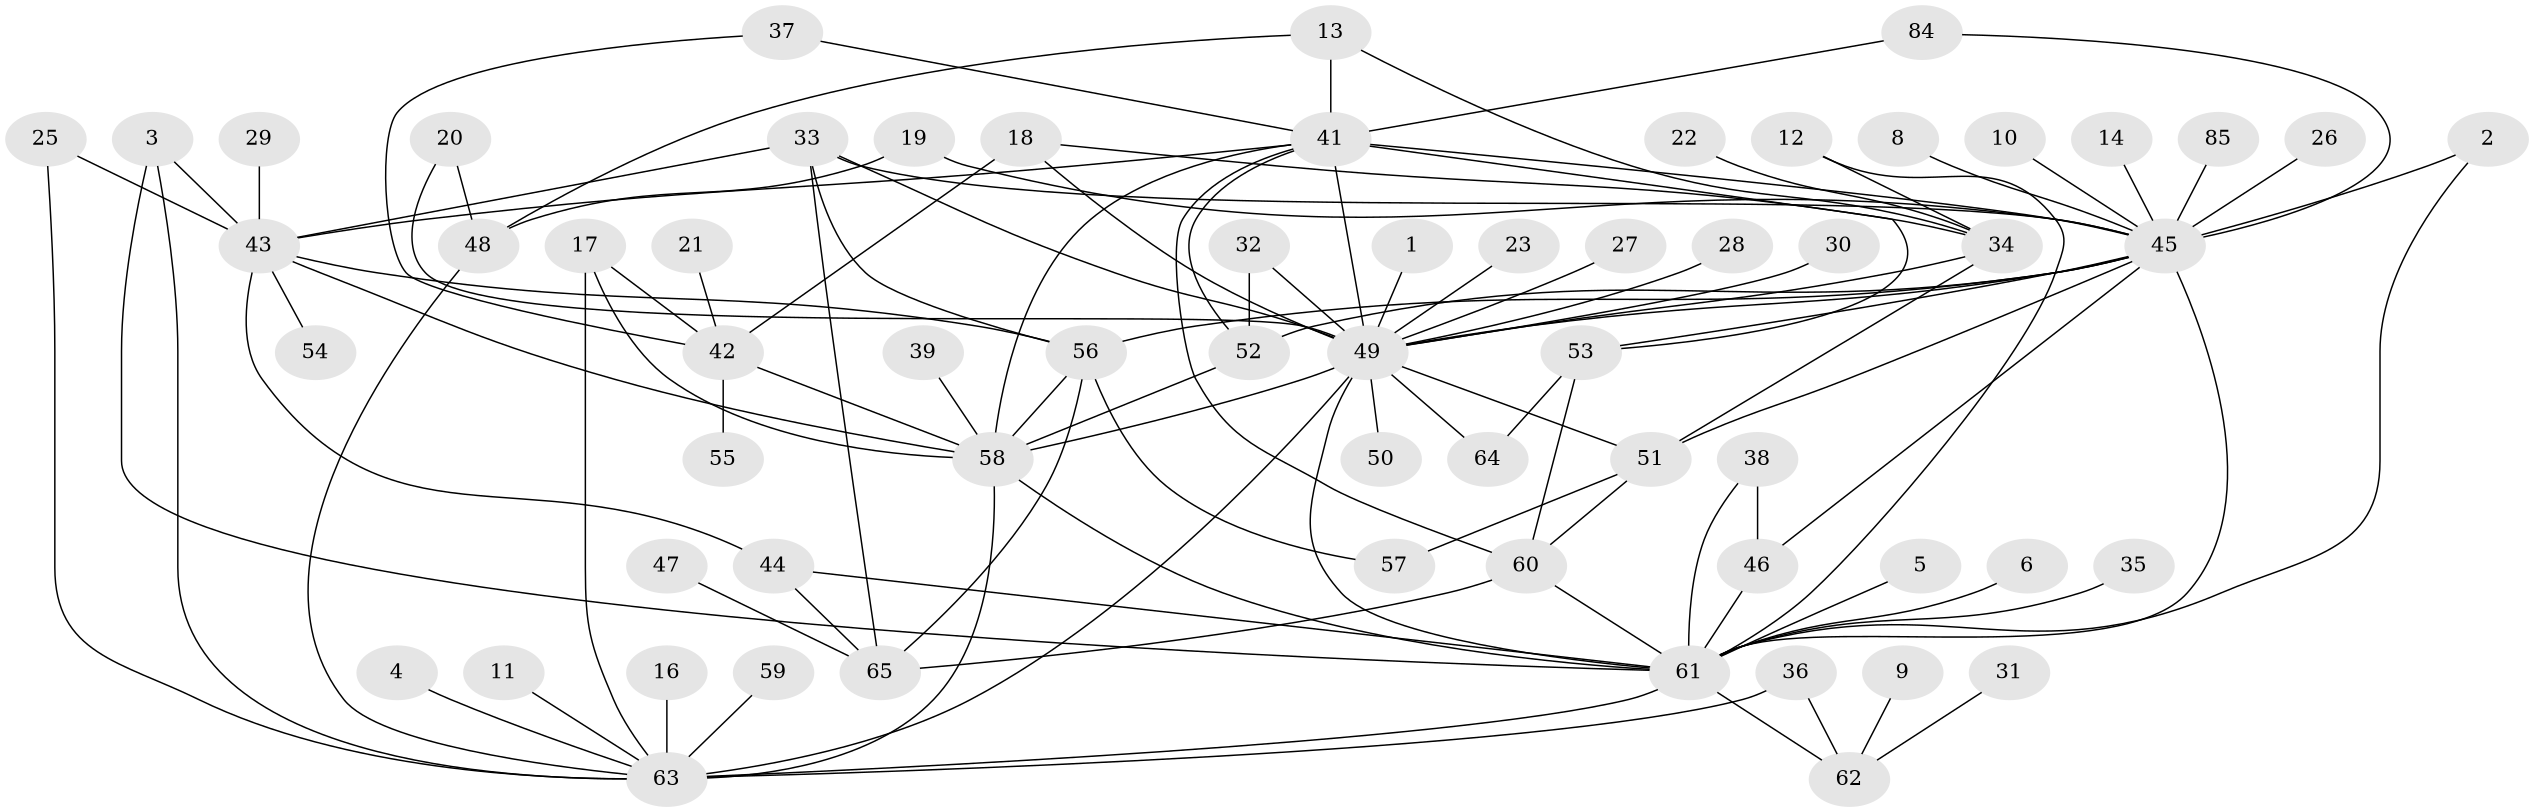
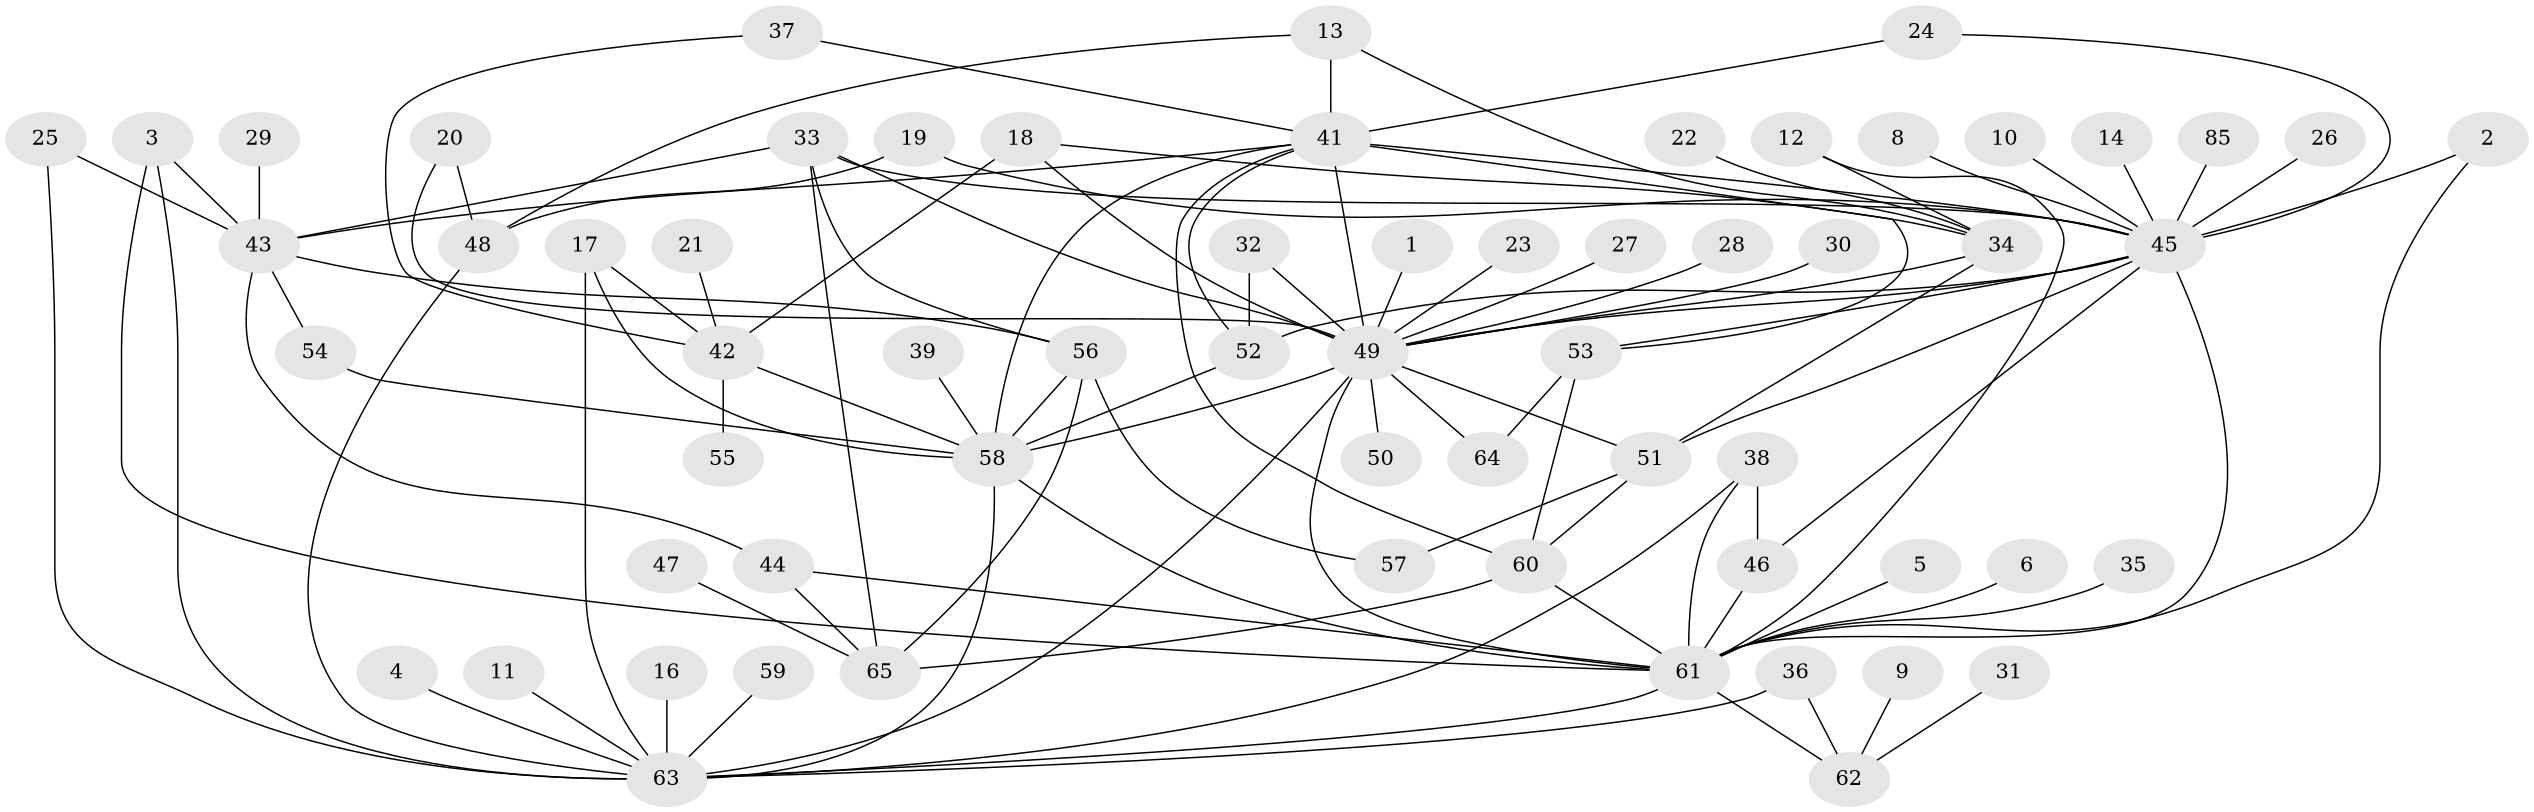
node "84": label "84" -> "24"
edge "45" -- "56": removed
edge "43" -- "58": now "54" -- "58"
edge "38" -- "63": added
